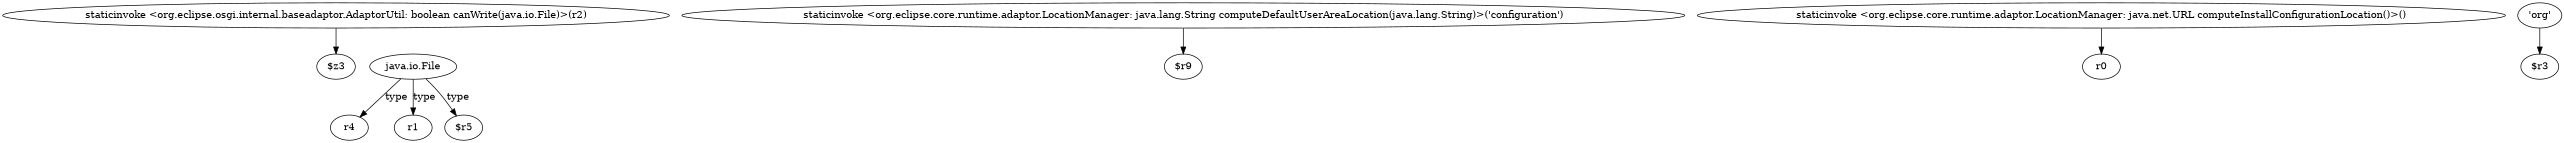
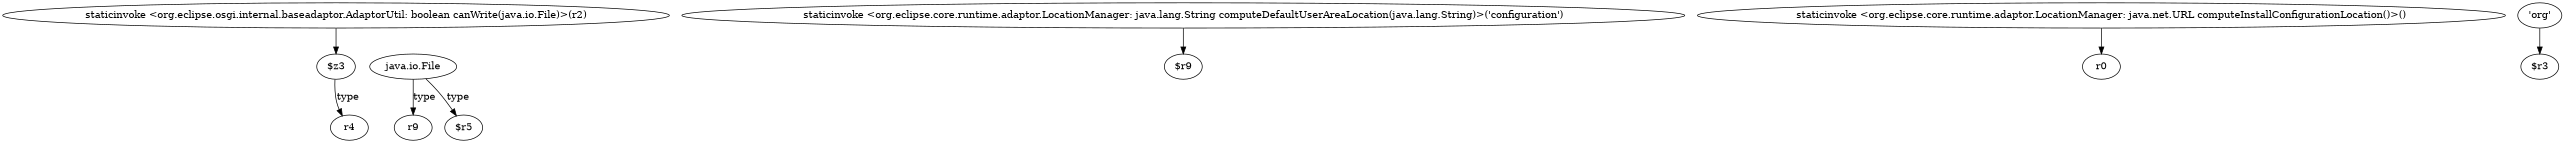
edge "java.io.File" -> "r4": now "$z3" -> "r4"
node "r1": label "r1" -> "r9"
